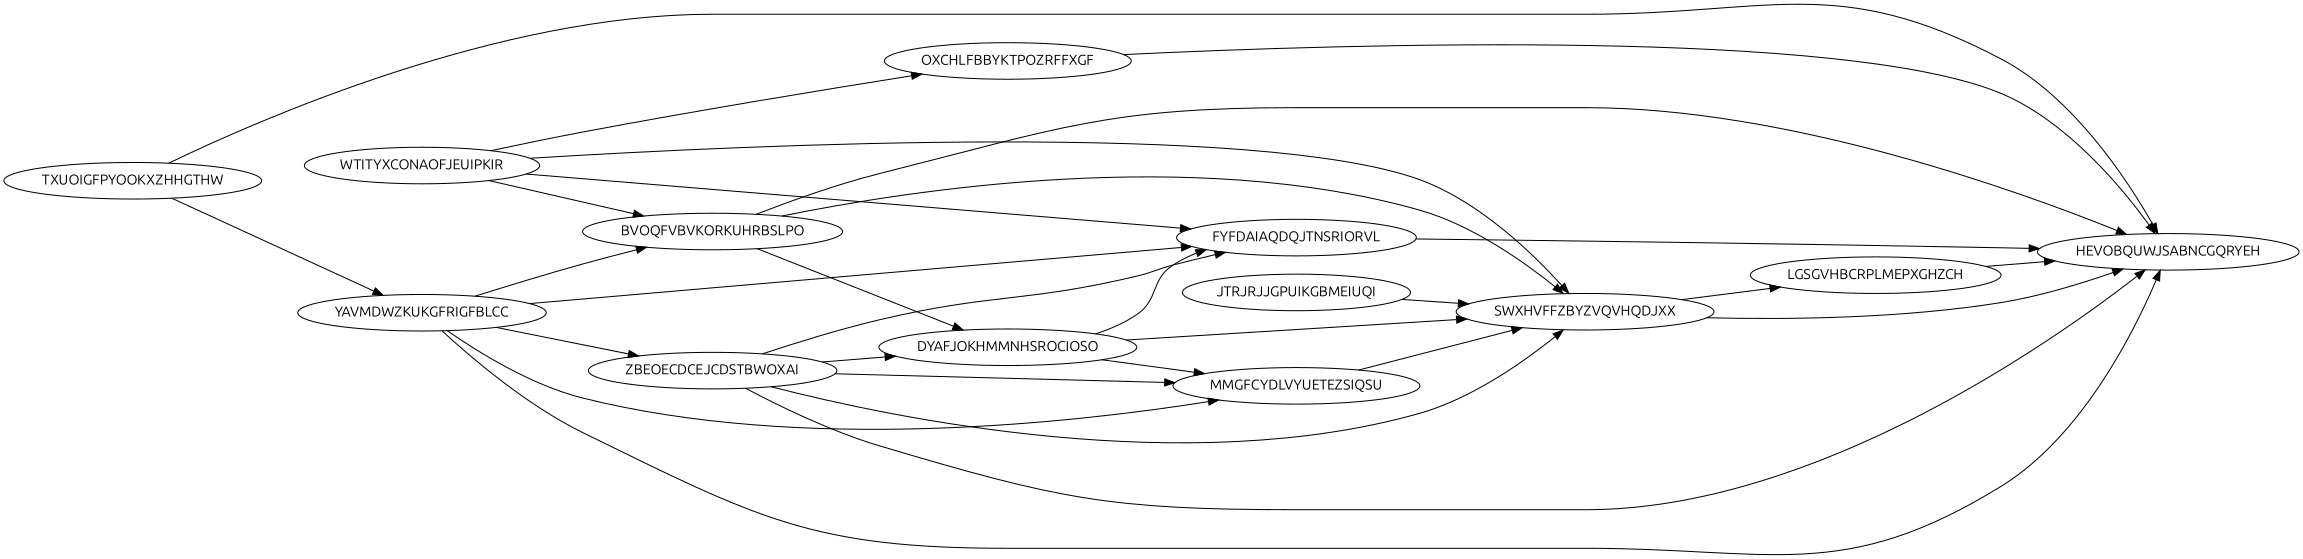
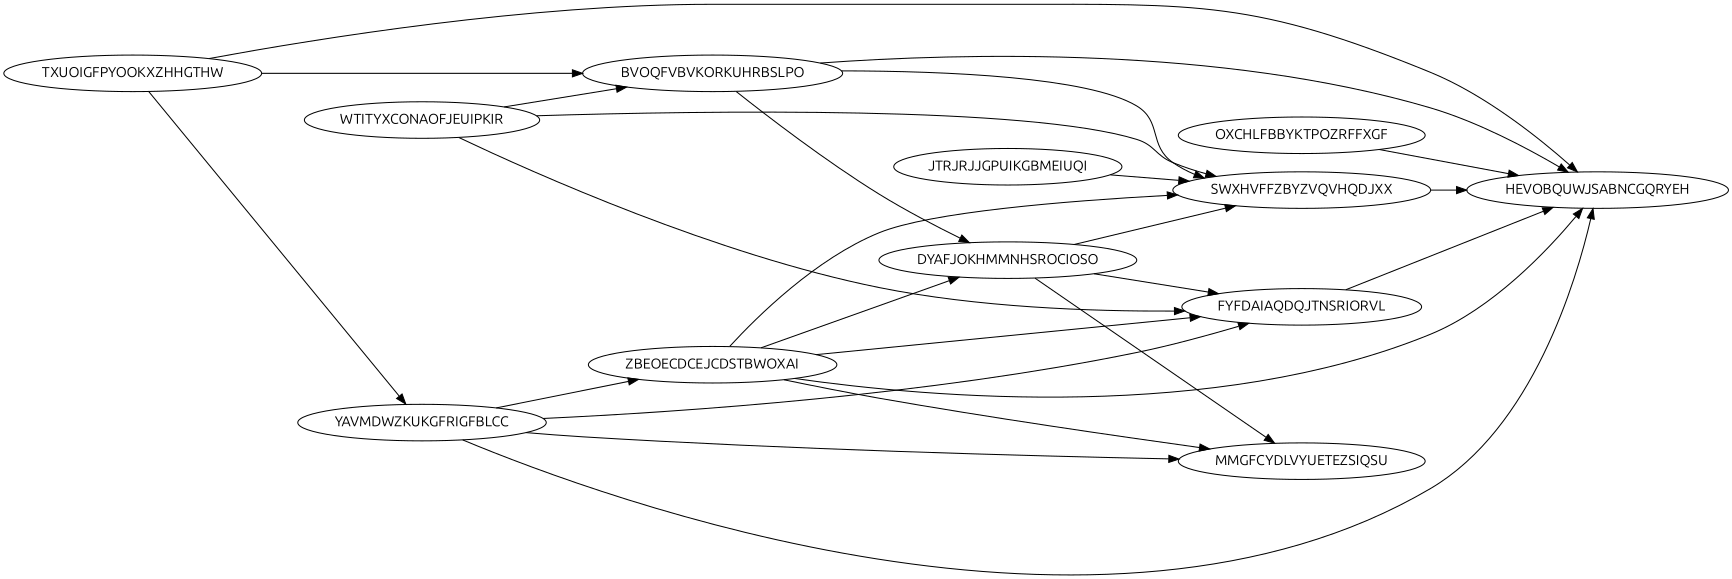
edge "WTITYXCONAOFJEUIPKIR" -> "OXCHLFBBYKTPOZRFFXGF": removed
edge "YAVMDWZKUKGFRIGFBLCC" -> "BVOQFVBVKORKUHRBSLPO": now "TXUOIGFPYOOKXZHHGTHW" -> "BVOQFVBVKORKUHRBSLPO"
node "LGSGVHBCRPLMEPXGHZCH": removed
edge "MMGFCYDLVYUETEZSIQSU" -> "SWXHVFFZBYZVQVHQDJXX": removed
